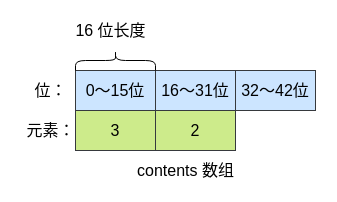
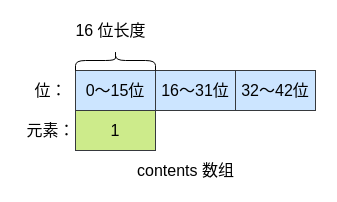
node "3": label "3" -> "1"
node "2": removed
